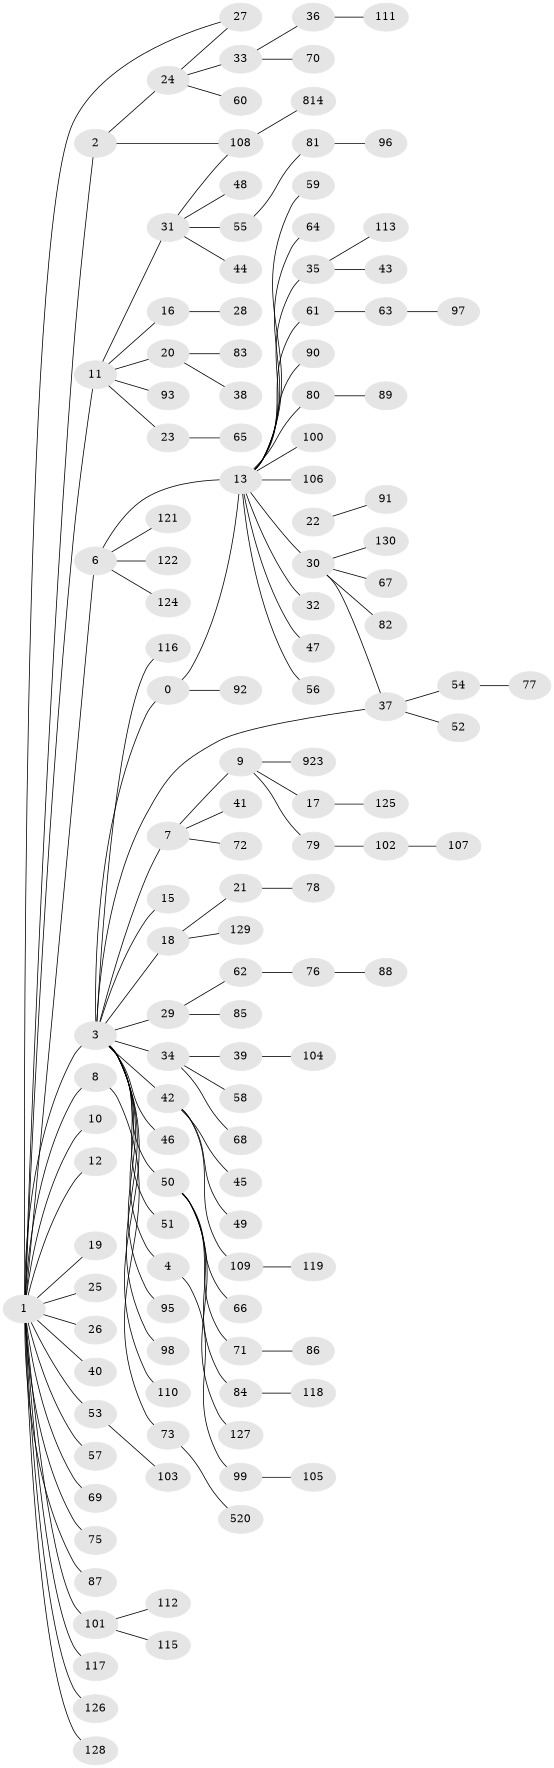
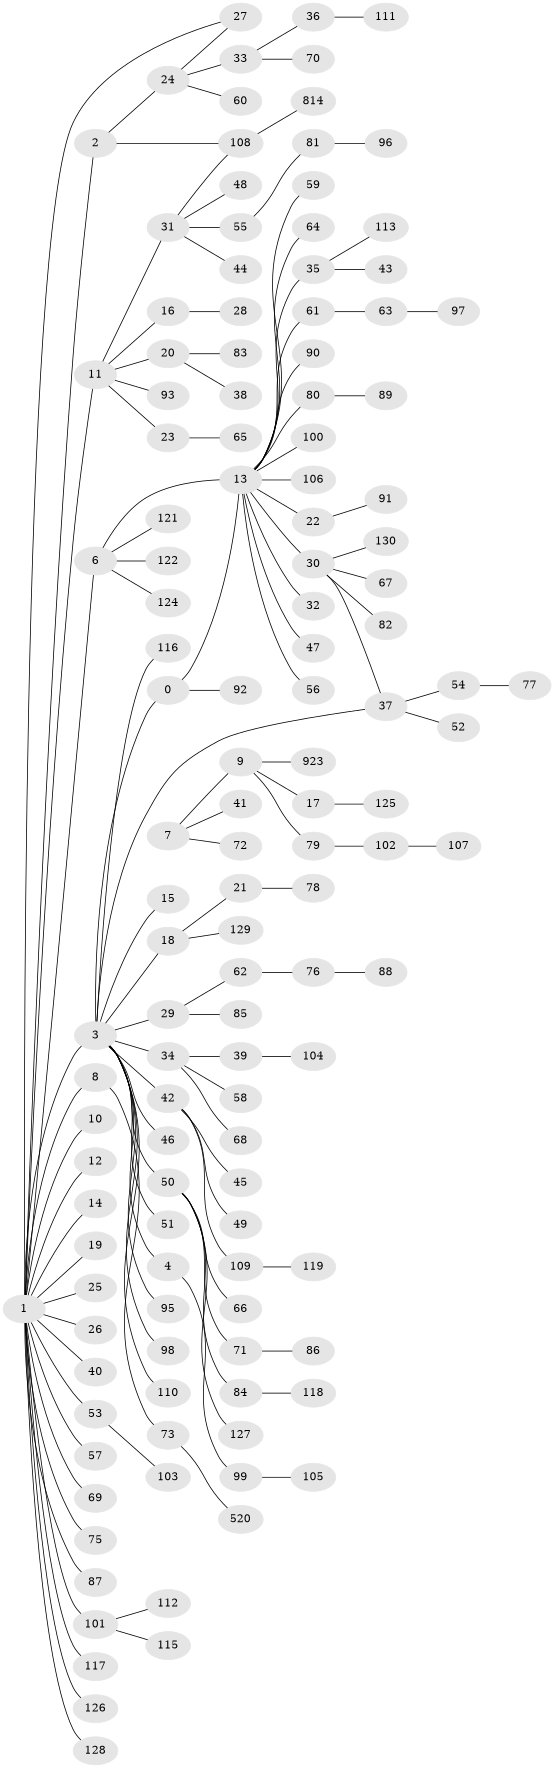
edge "13" -- "22": added
edge "7" -- "3": removed
node "14": added
